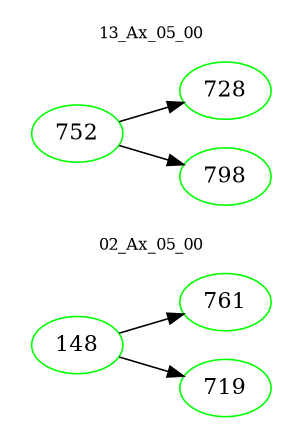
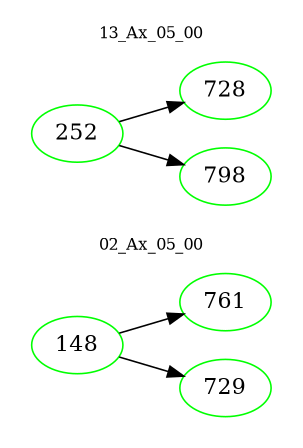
node "752": label "752" -> "252"
node "719": label "719" -> "729"
